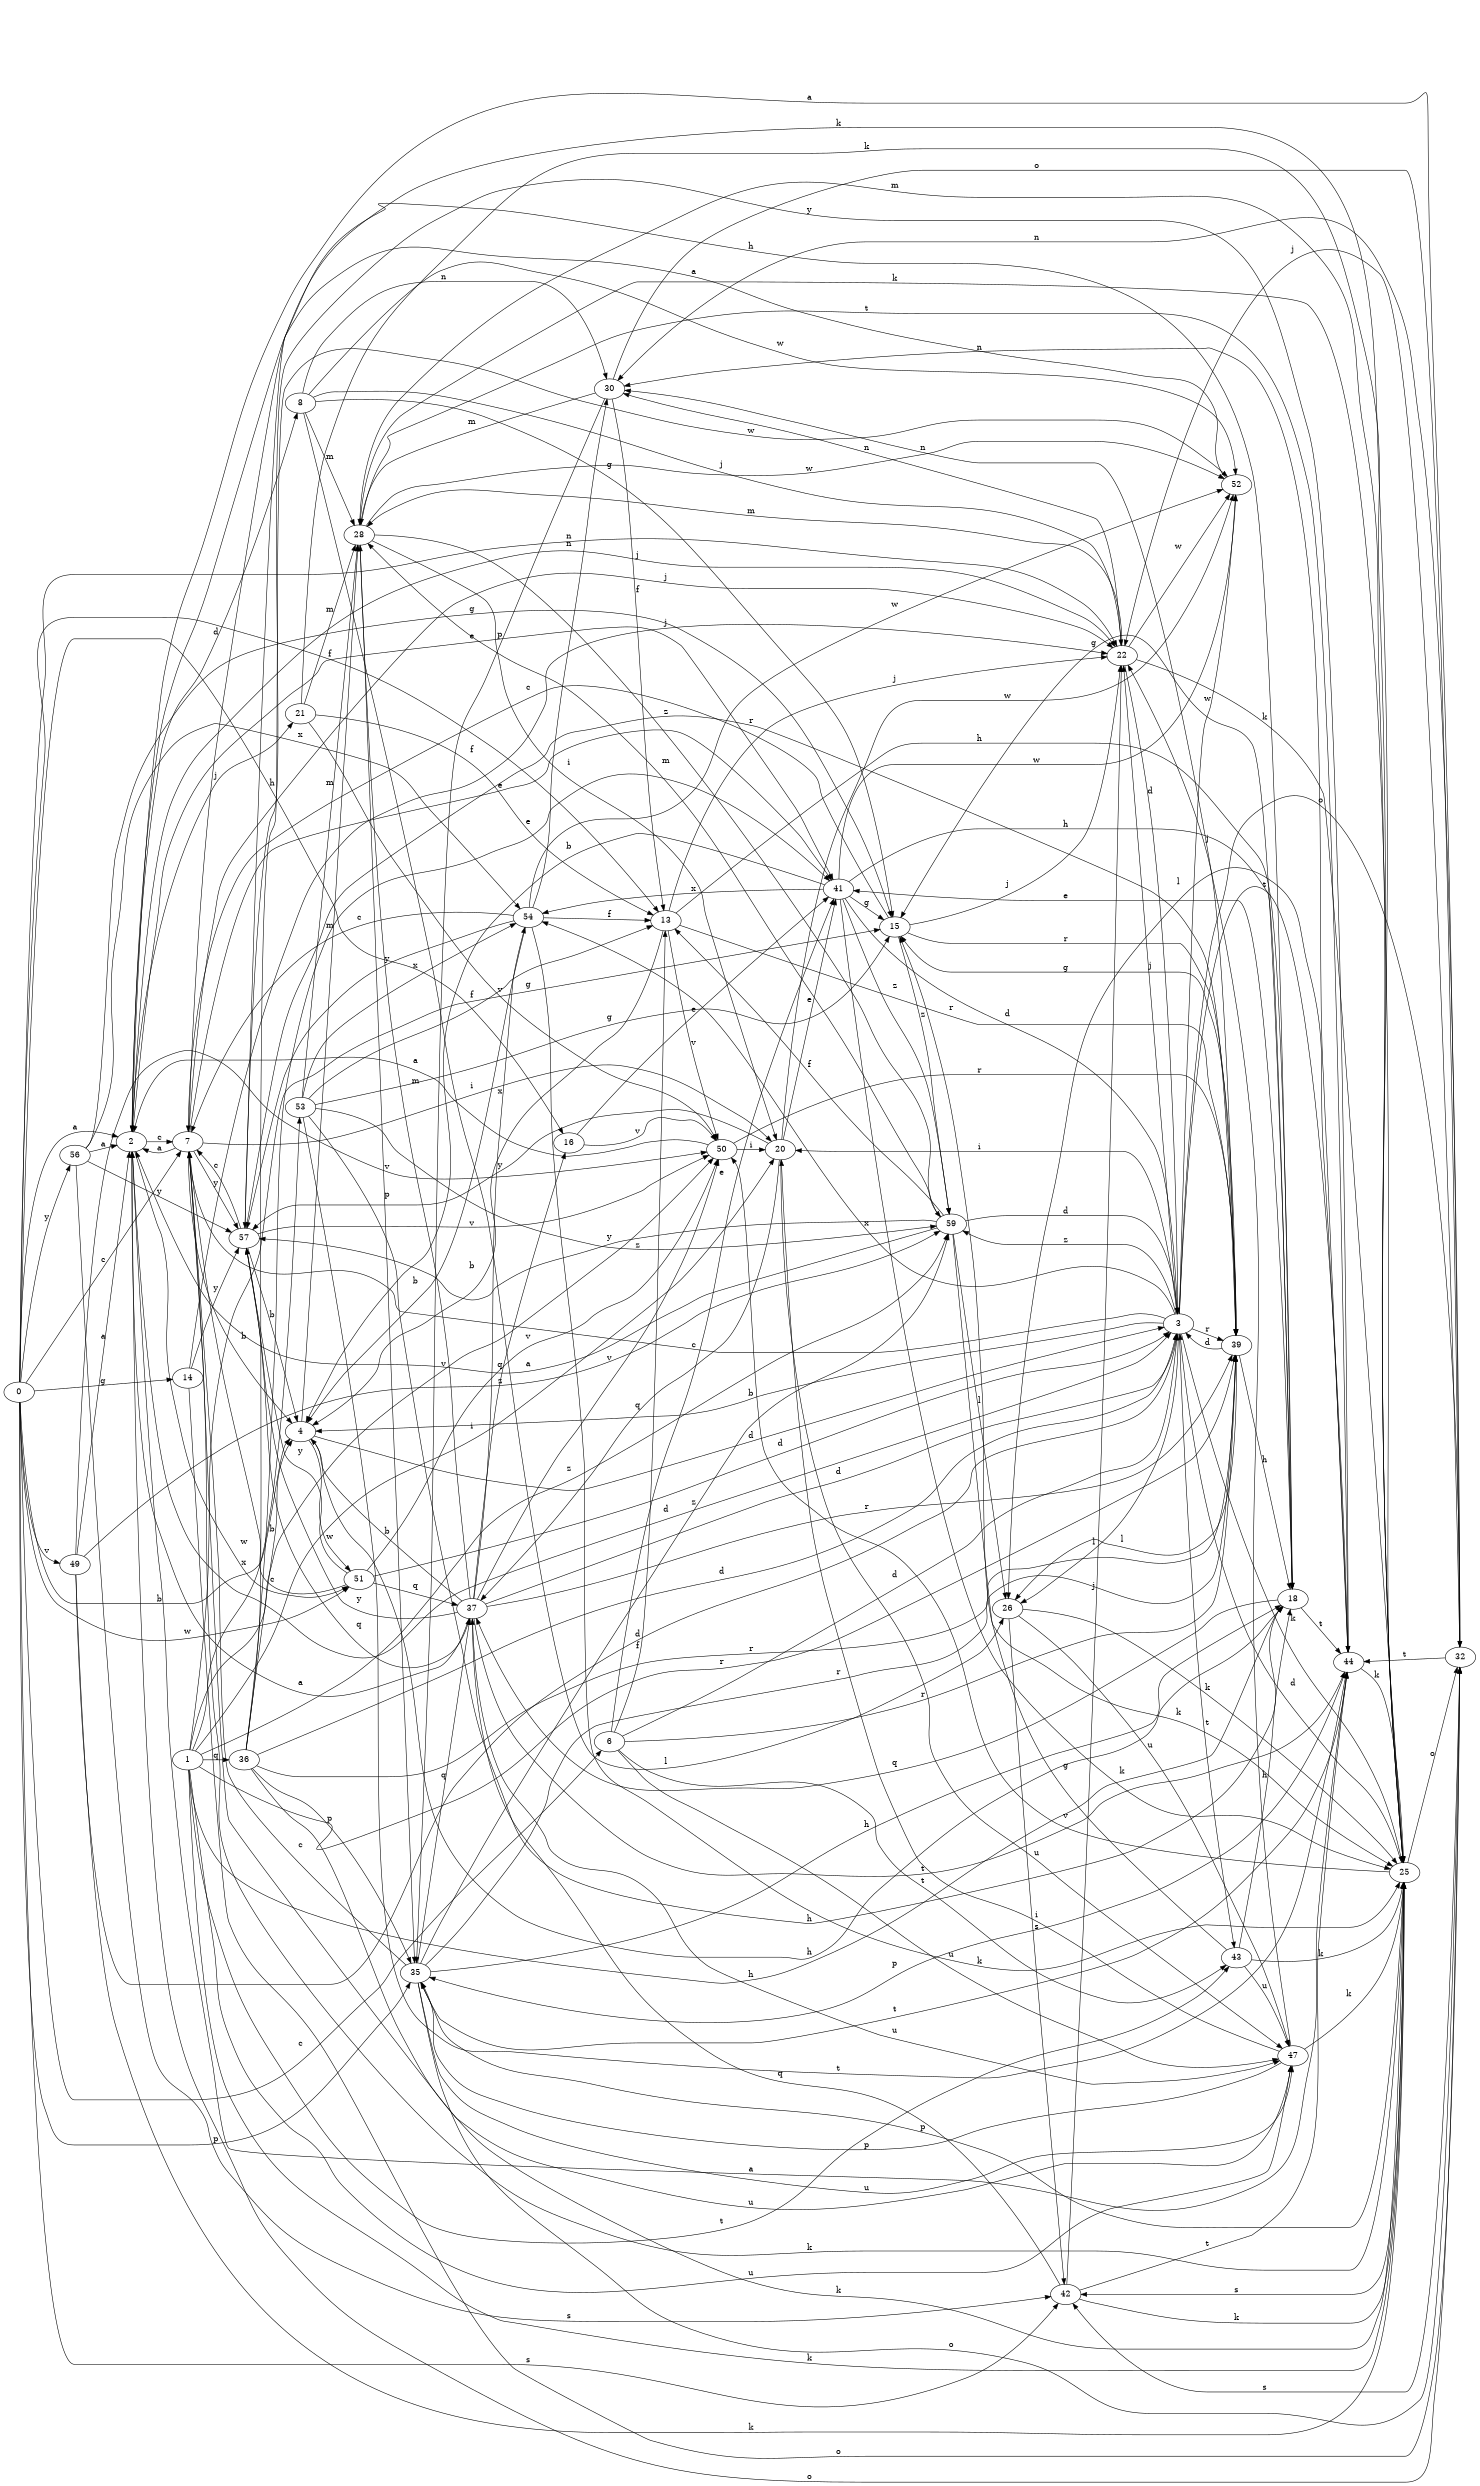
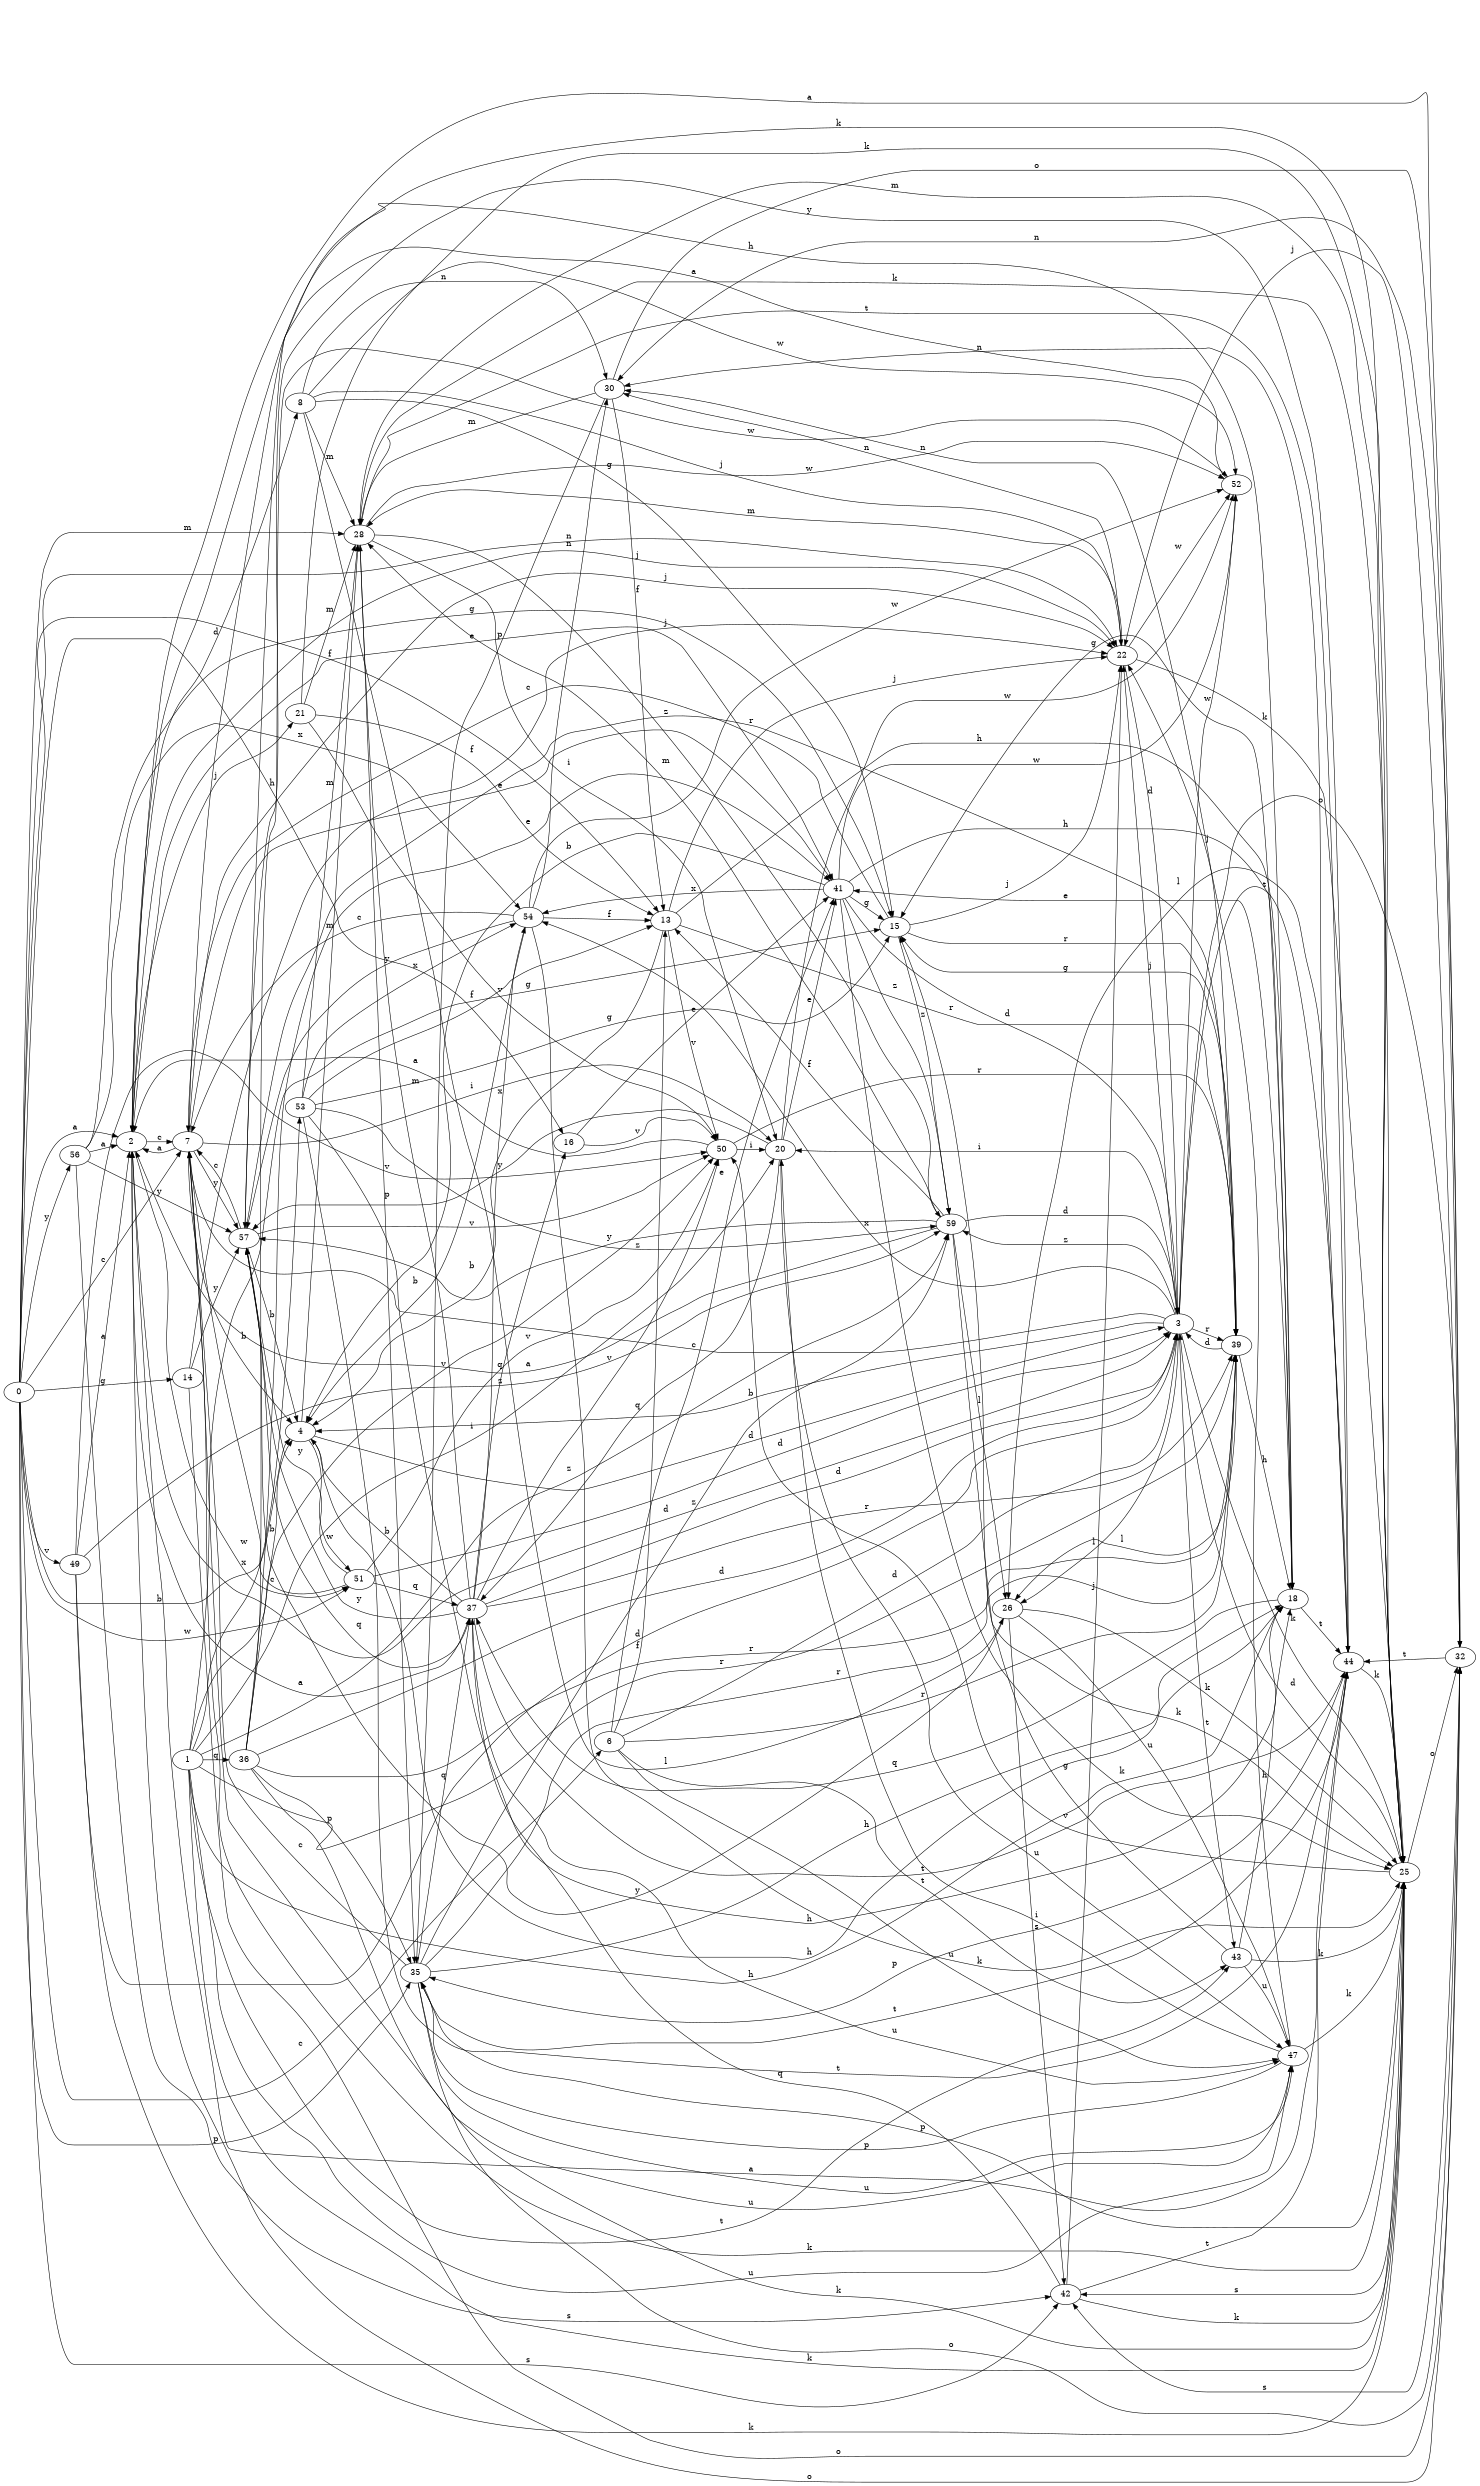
edge "0" -> "28": added, label "m"
edge "26" -> "57": added, label "y"
